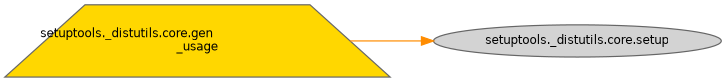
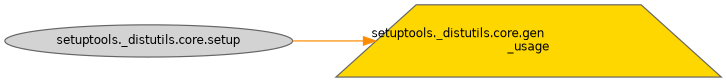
edge "setuptools._distutils.core.gen _usage" -> "setuptools._distutils.core.setup": reversed
